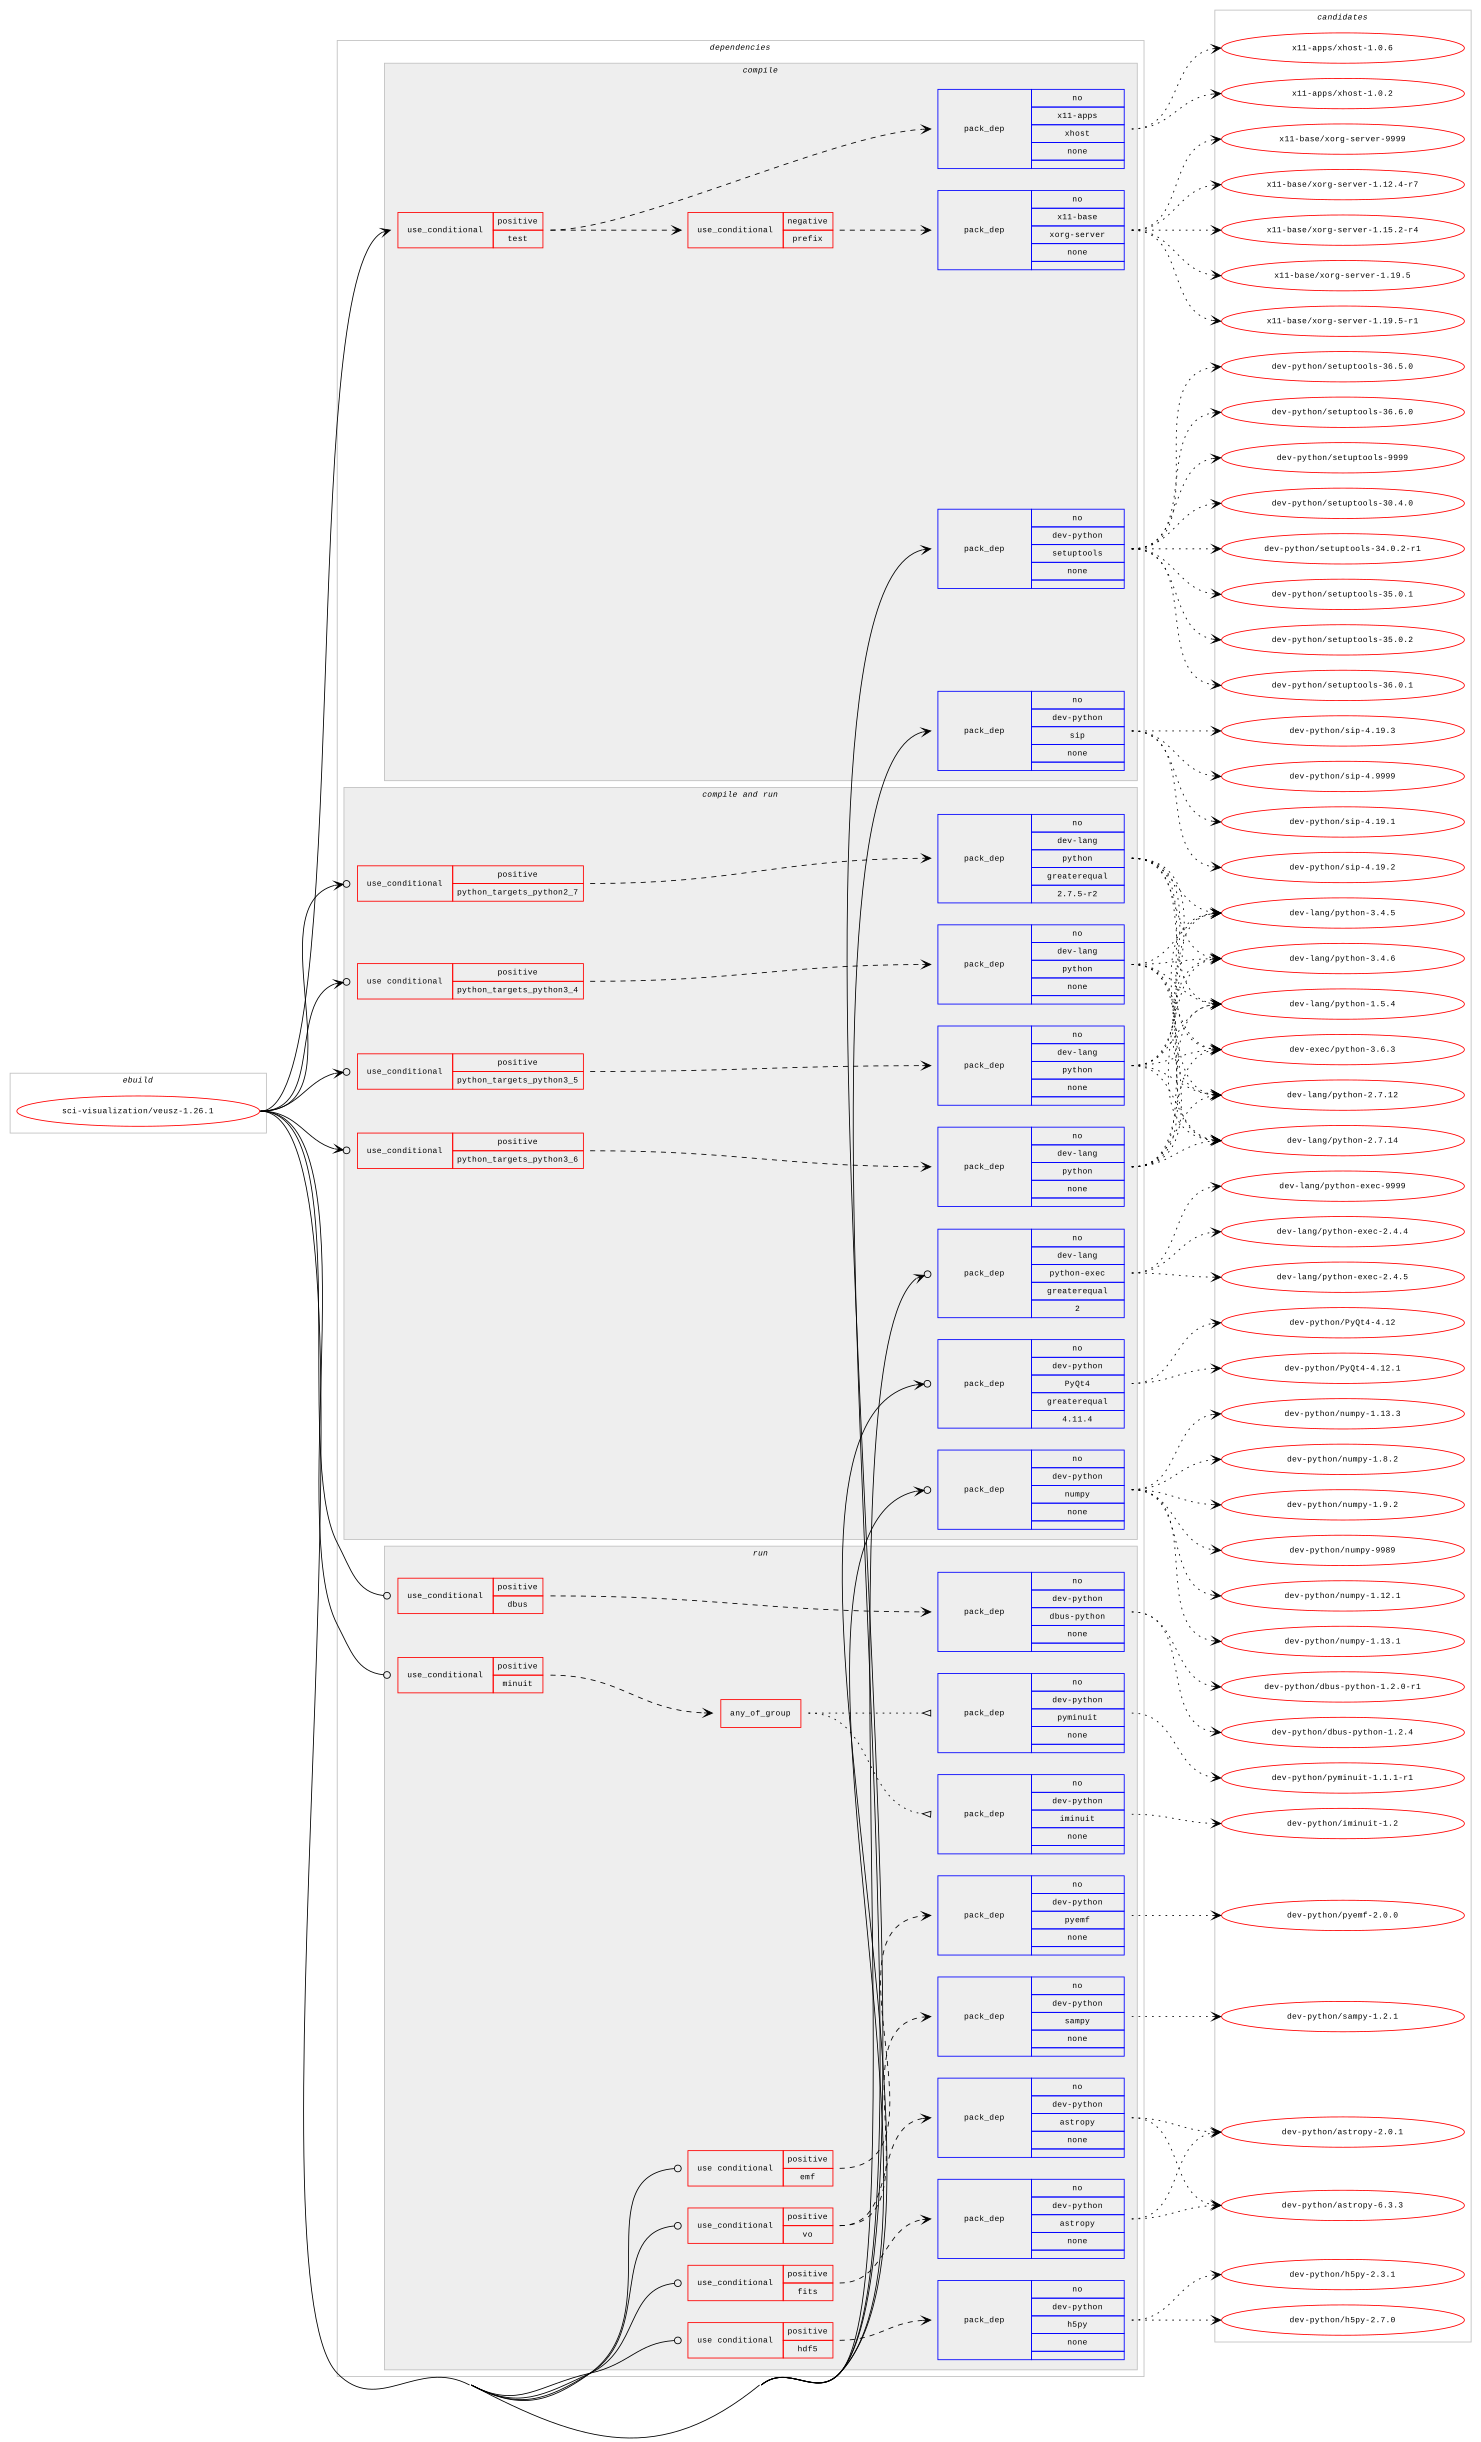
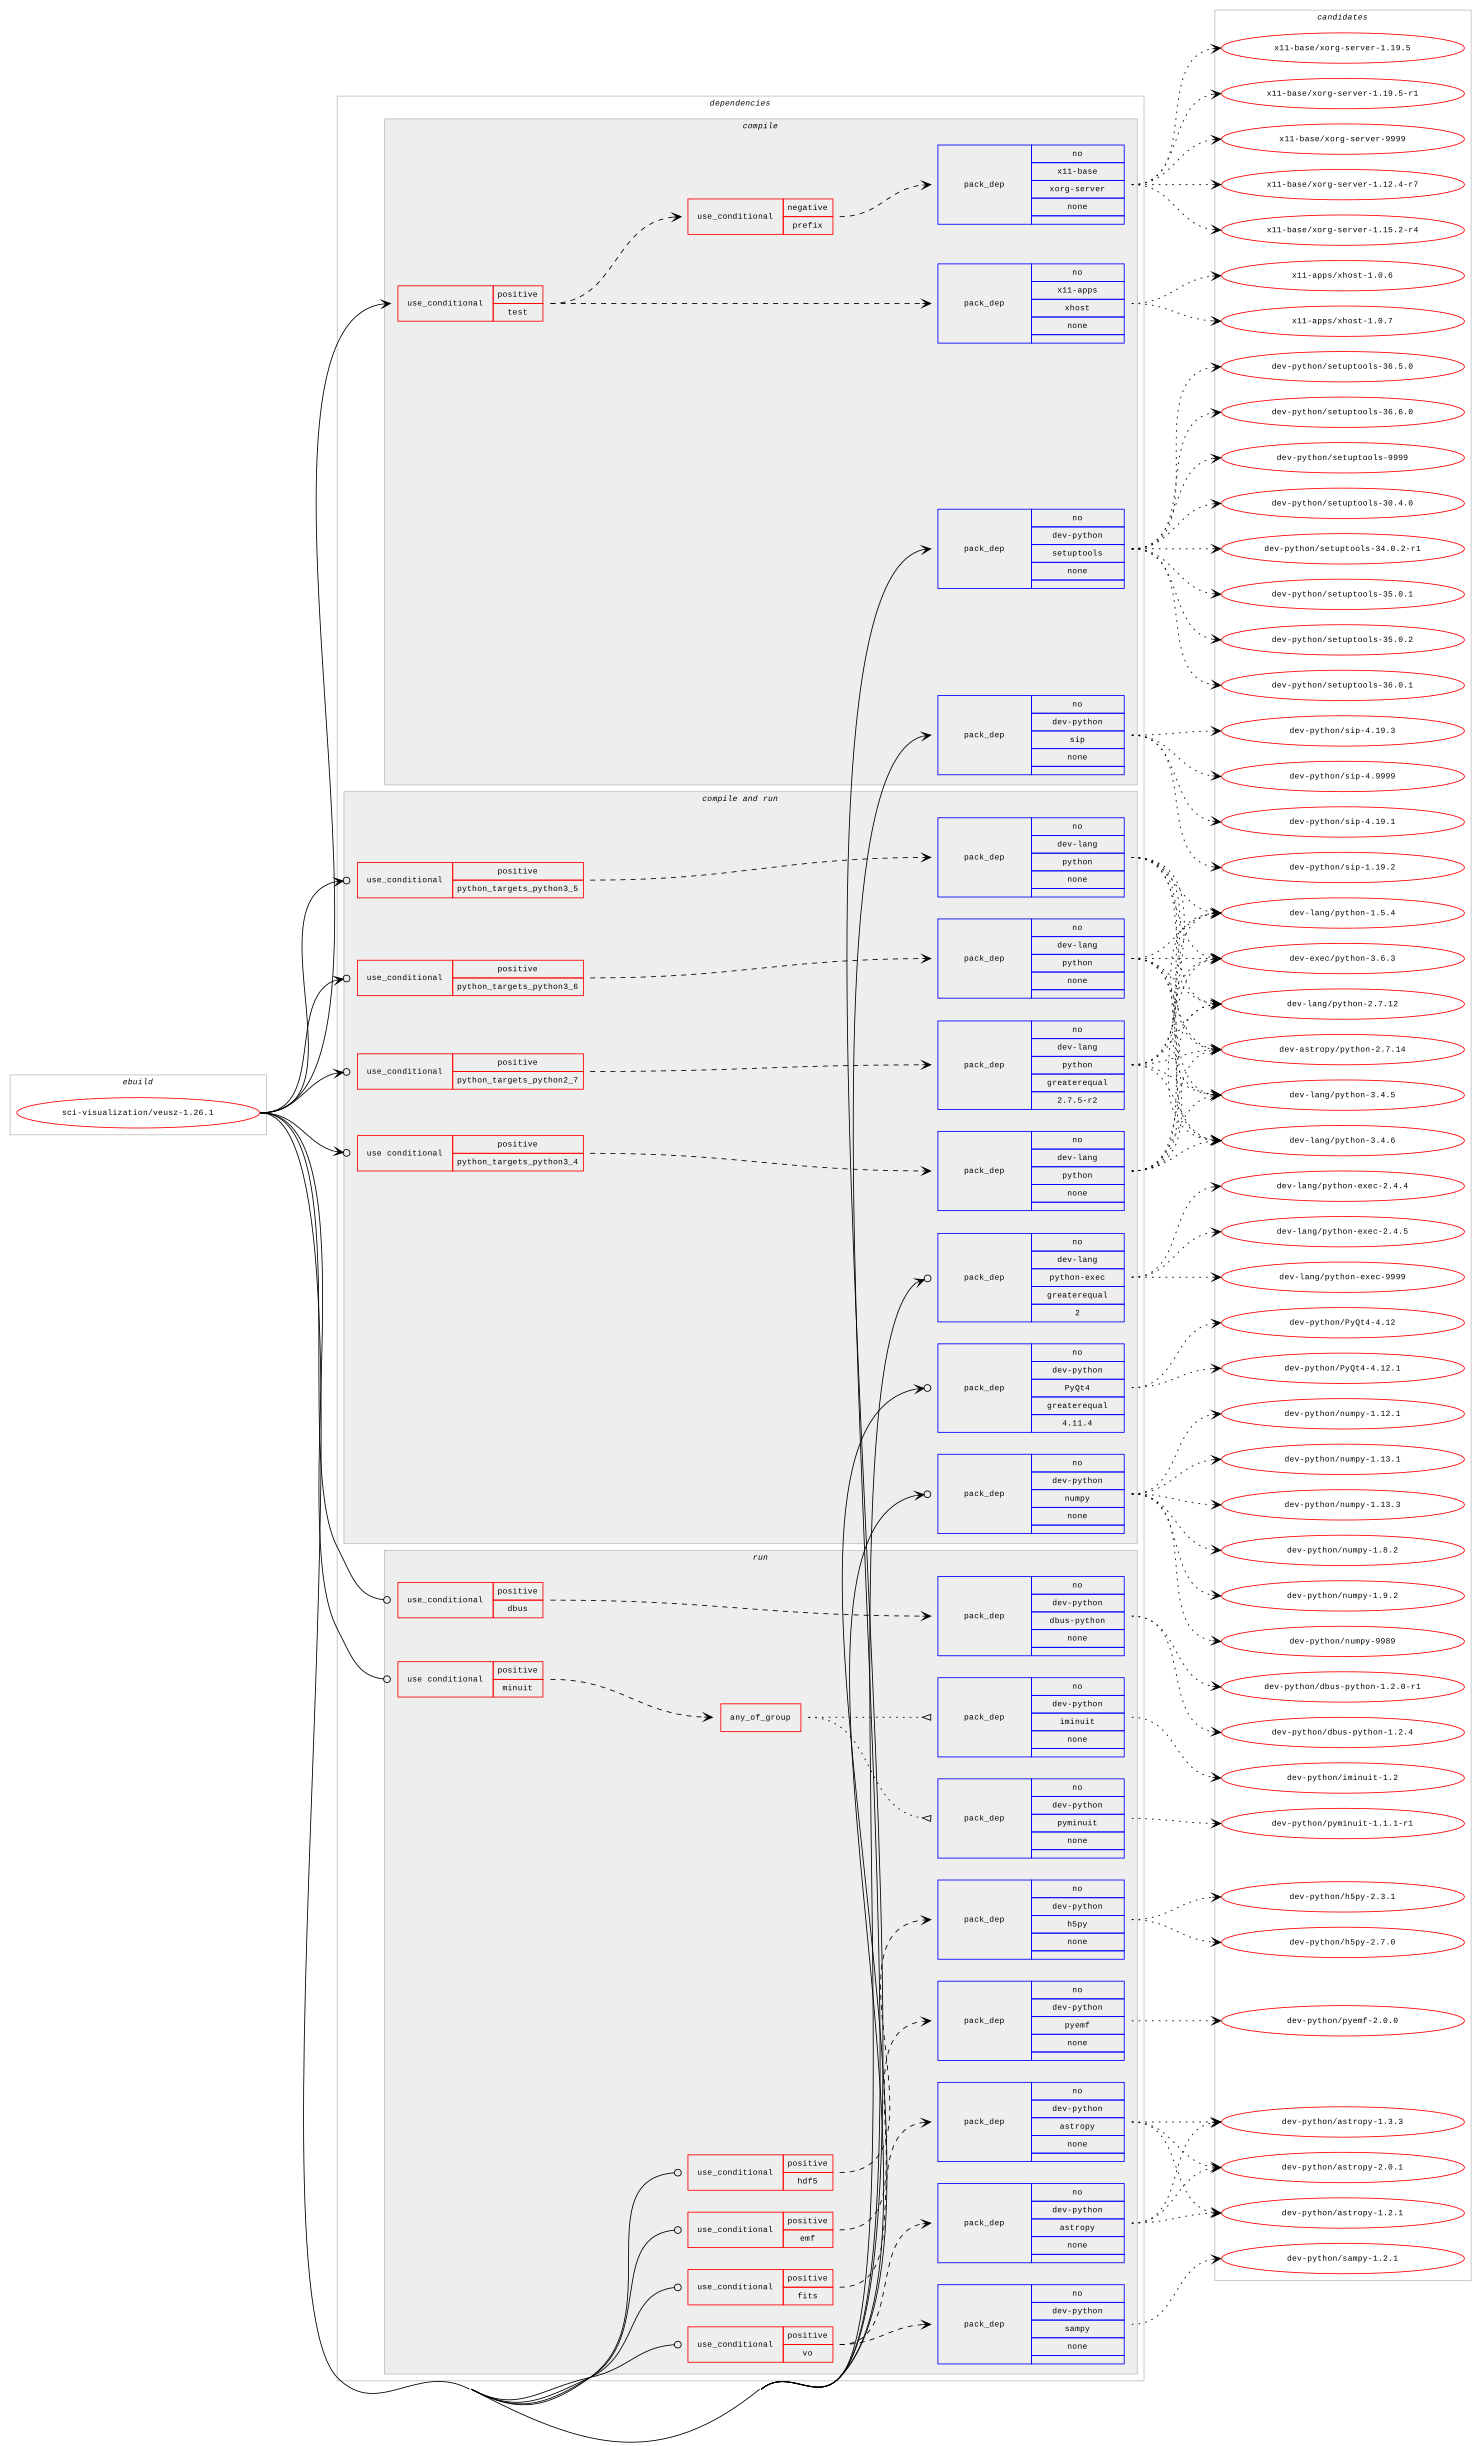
node "x11-apps/xhost-1.0.2": label "x11-apps/xhost-1.0.2" -> "x11-apps/xhost-1.0.7"
node "dev-python/sip-4.19.2": label "dev-python/sip-4.19.2" -> "dev-python/sip-1.19.2"
node "dev-lang/python-2.7.14": label "dev-lang/python-2.7.14" -> "dev-astropy/python-2.7.14"
node "dev-python/astropy-6.3.3": label "dev-python/astropy-6.3.3" -> "dev-python/astropy-1.3.3"
node "dev-python/astropy-1.2.1": added
